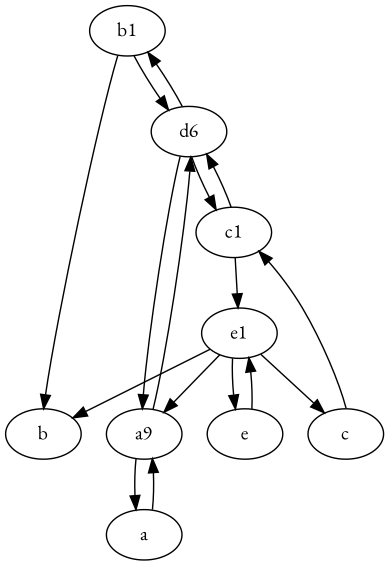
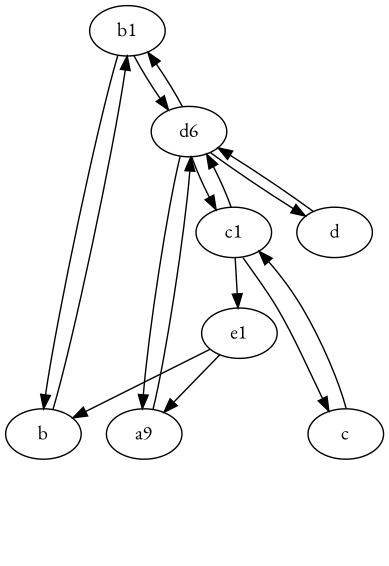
node "d": added
edge "b" -> "b1": added
edge "e1" -> "c": now "c1" -> "c"
node "e": removed
node "a": removed
